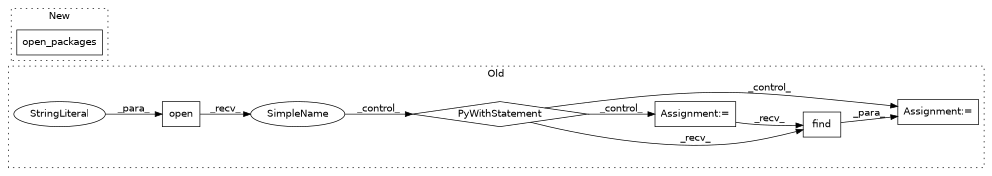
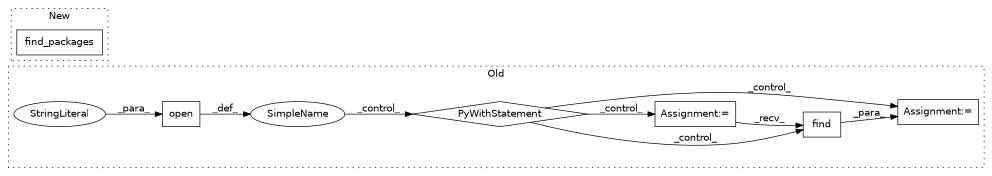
node "open_packages": label "open_packages" -> "find_packages"
edge "open" -> "SimpleName": label "_recv_" -> "_def_"
edge "PyWithStatement" -> "find": label "_recv_" -> "_control_"
